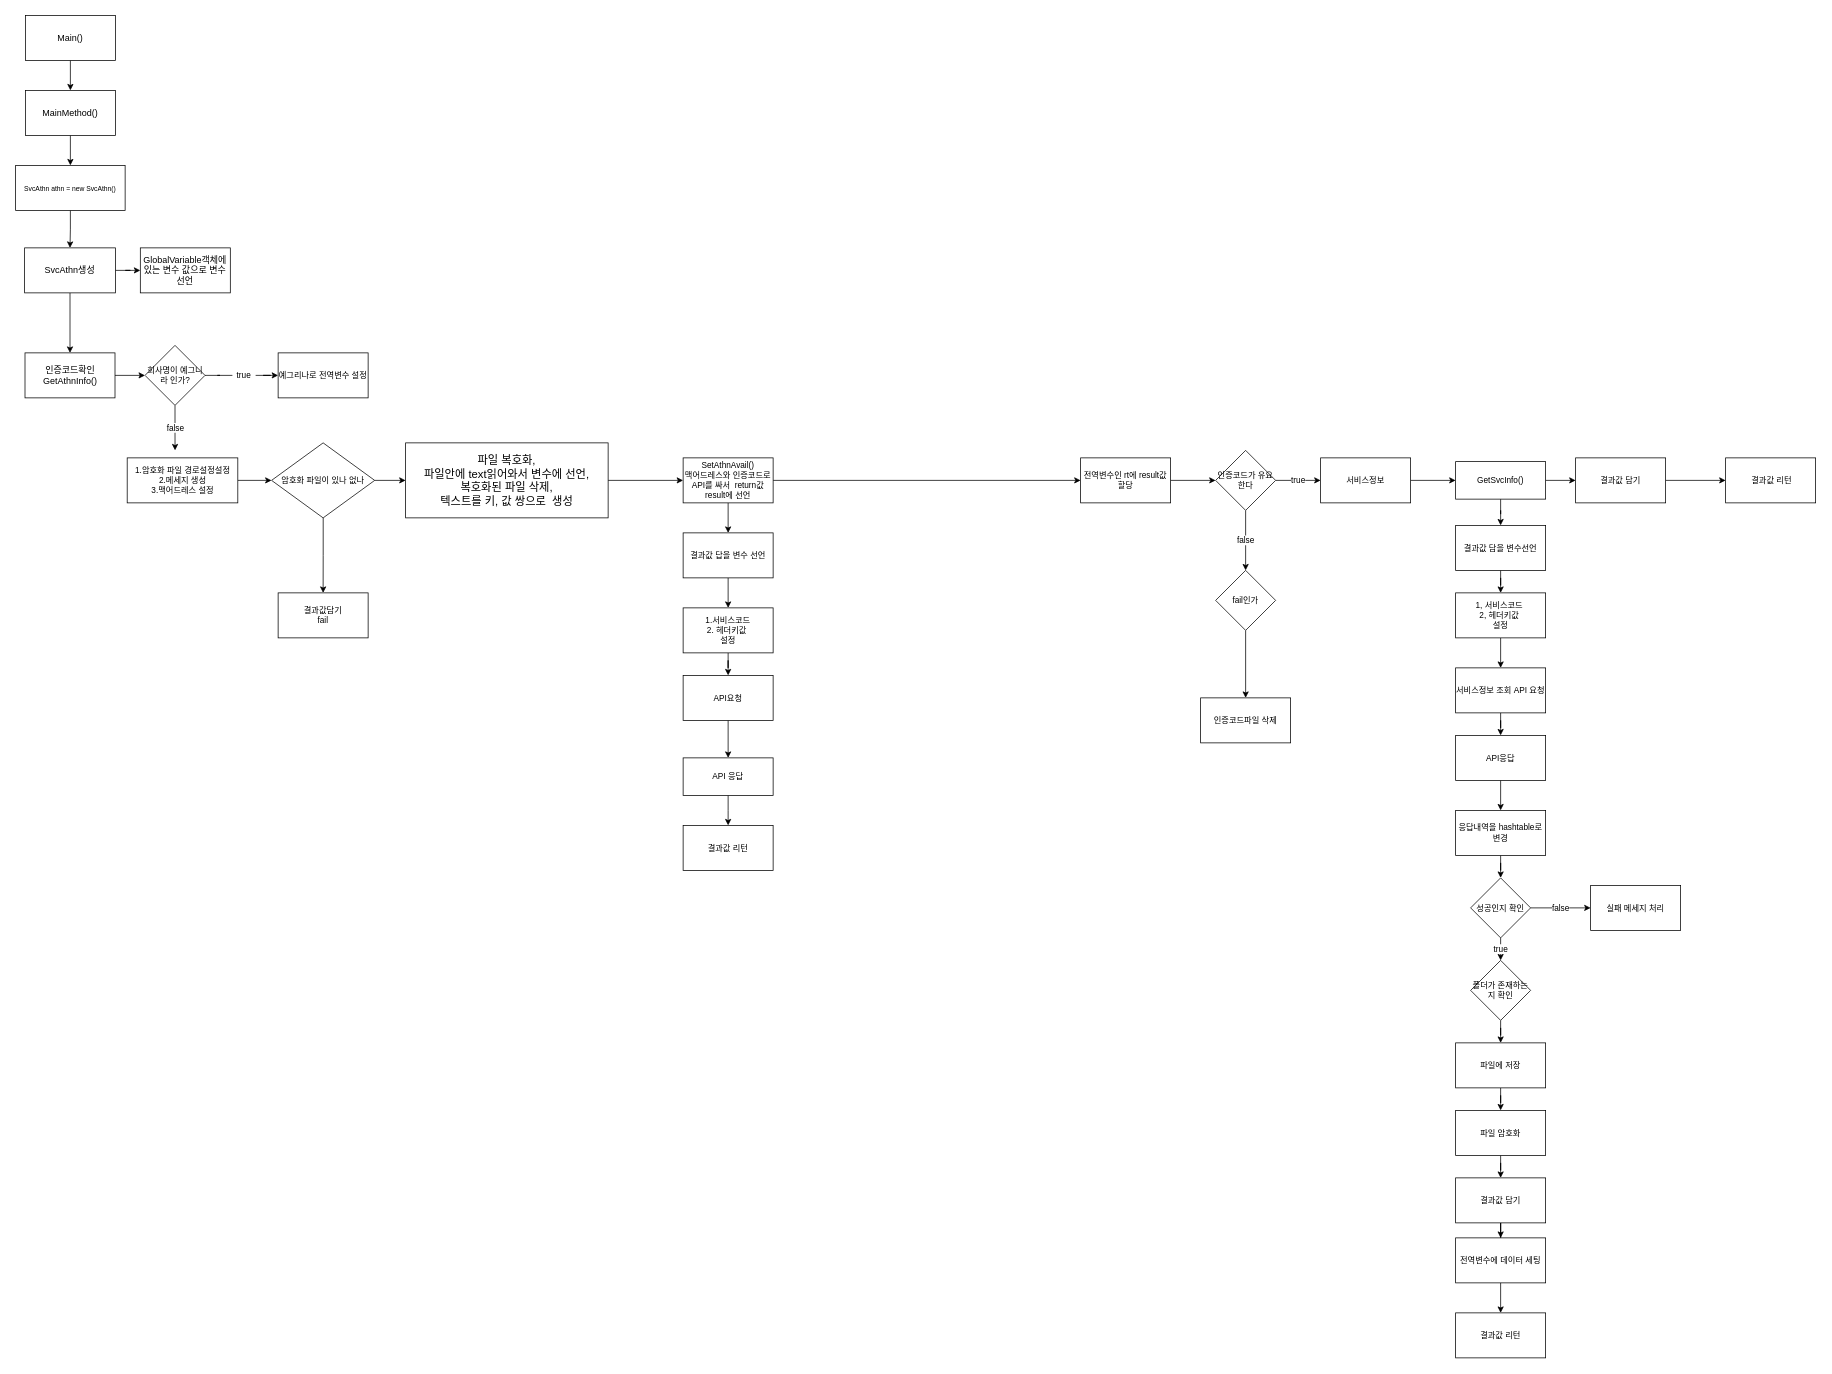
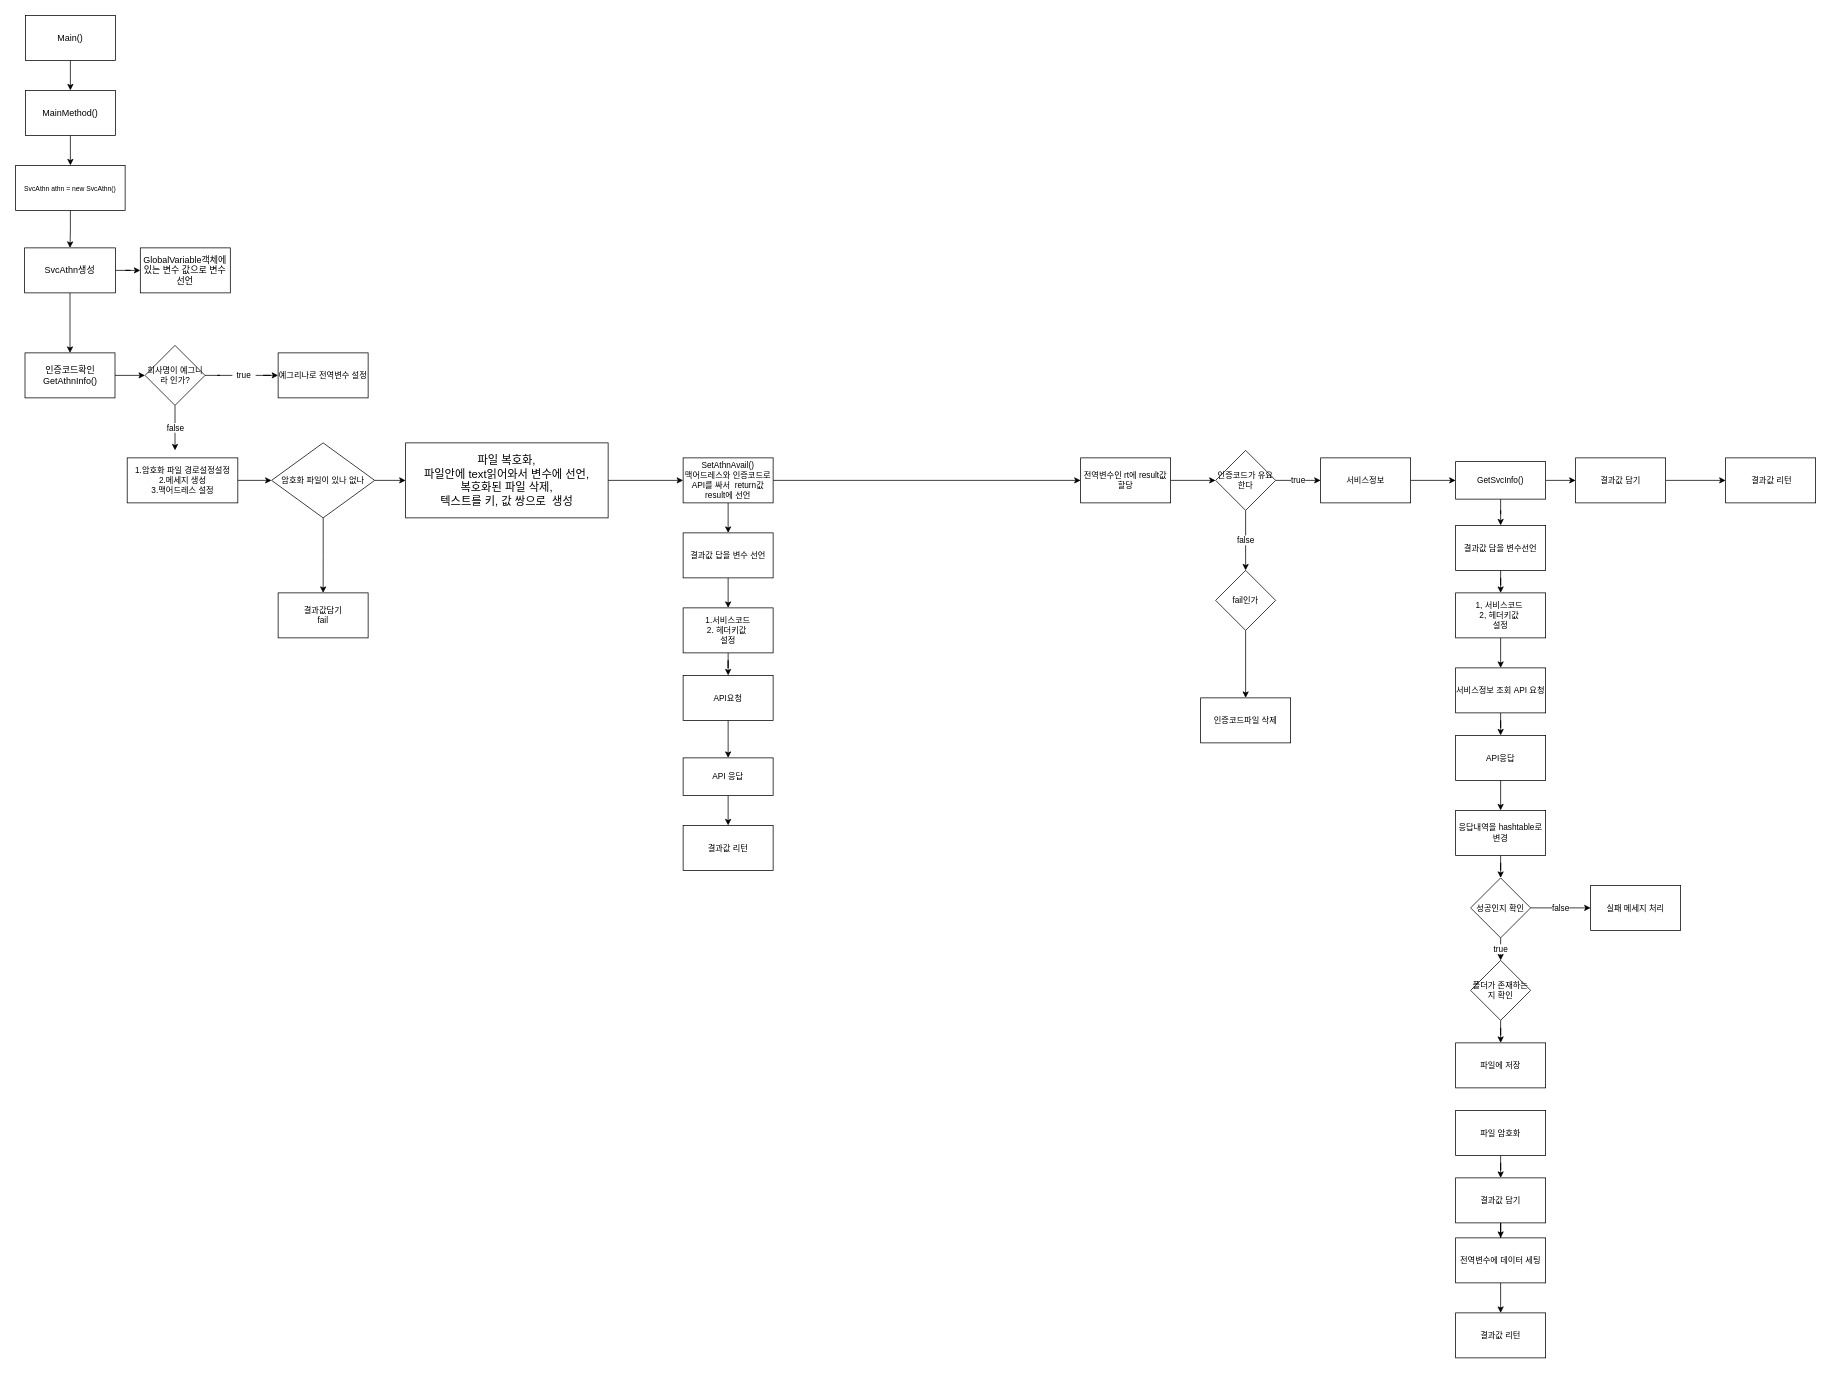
edge "파일에 저장" -> "파일 암호화": removed
